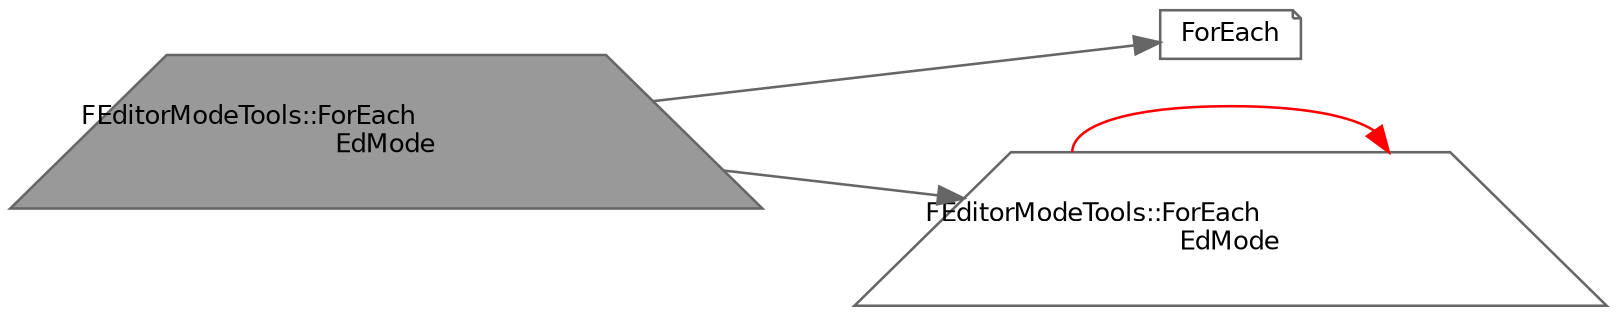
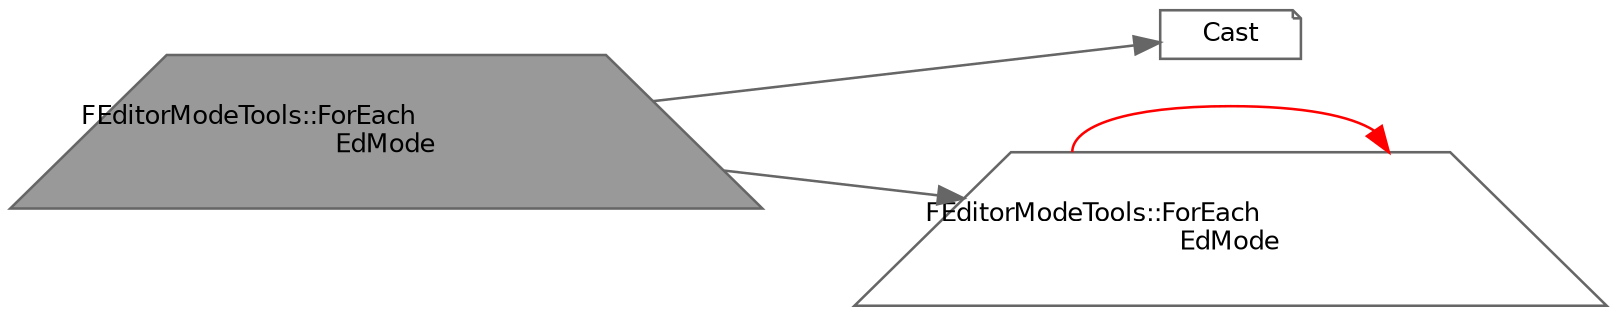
node "ForEach": label "ForEach" -> "Cast"
